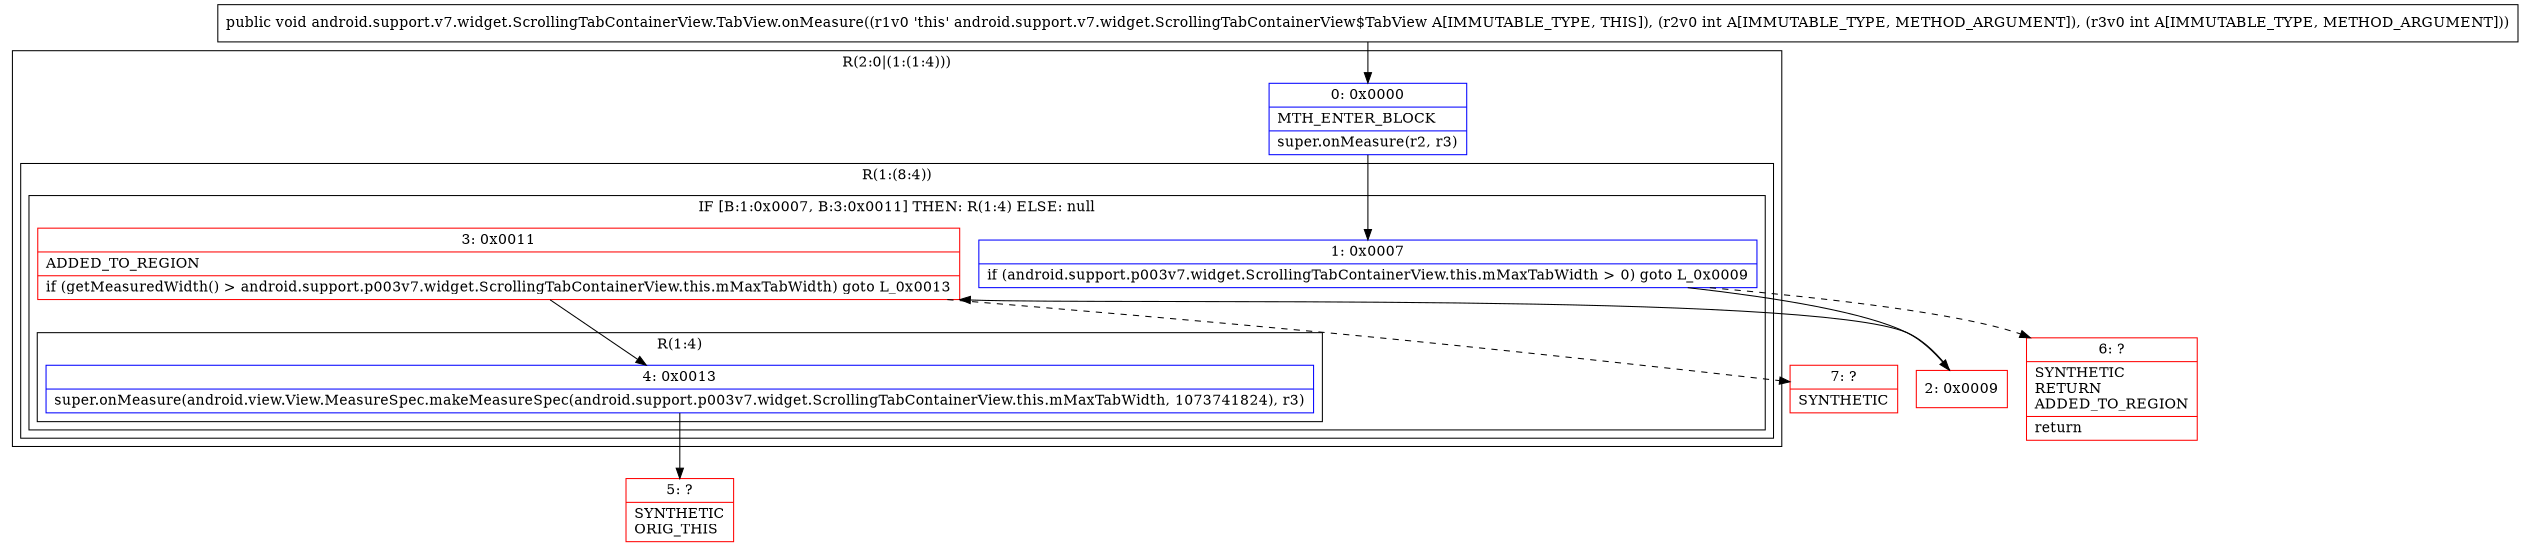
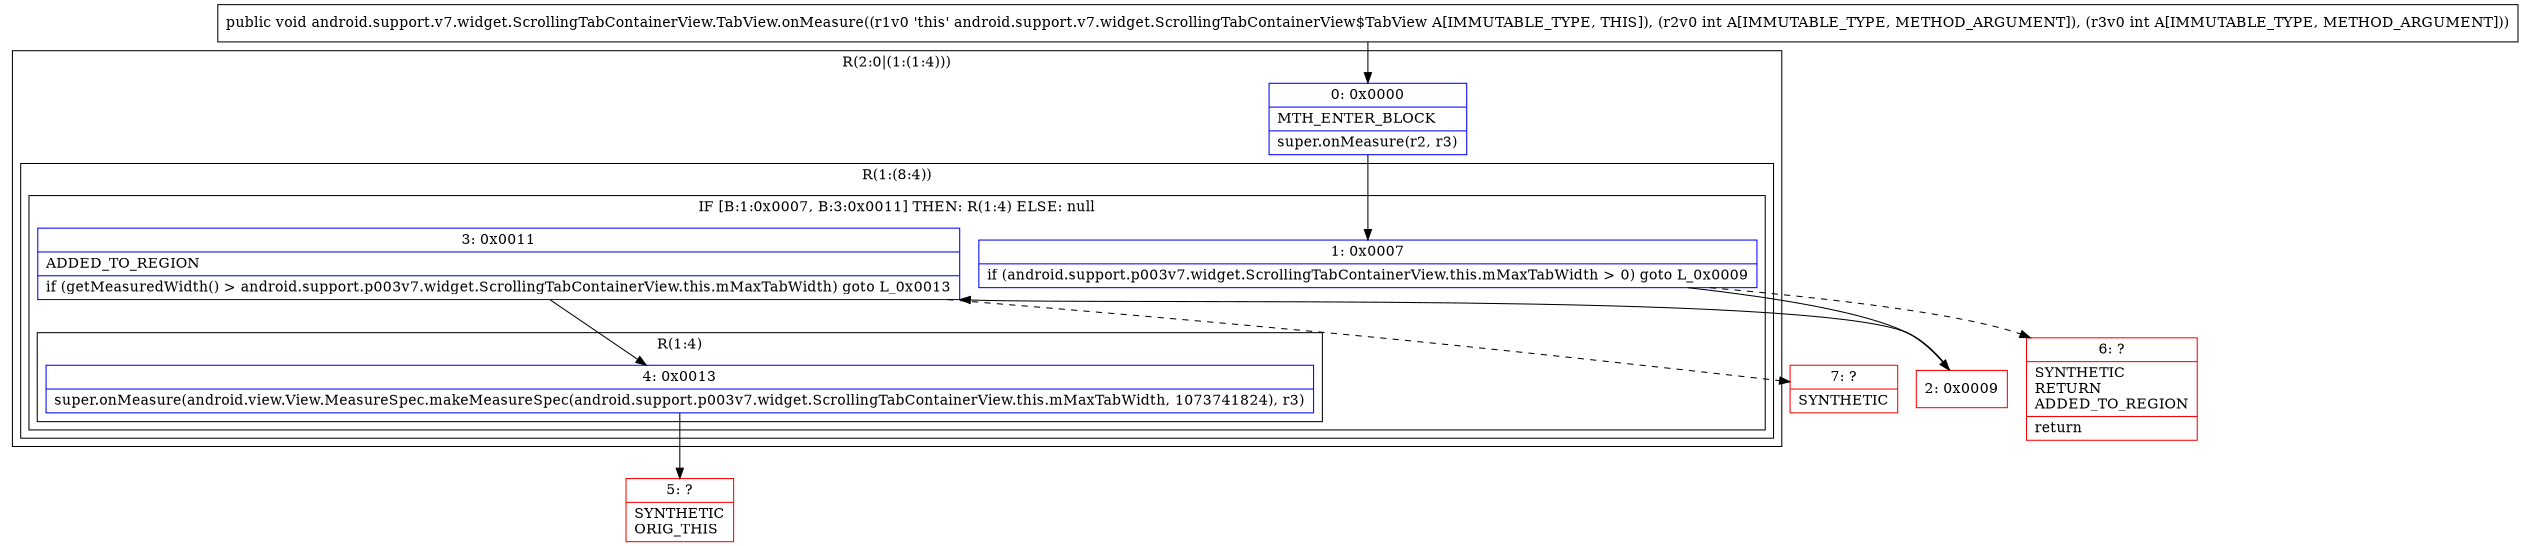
node "3: 0x0011": color red -> blue
